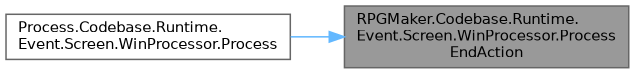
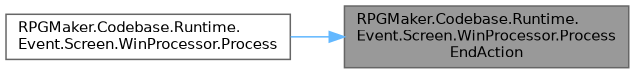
node "Process.Codebase.Runtime. Event.Screen.WinProcessor.Process": label "Process.Codebase.Runtime. Event.Screen.WinProcessor.Process" -> "RPGMaker.Codebase.Runtime. Event.Screen.WinProcessor.Process"
